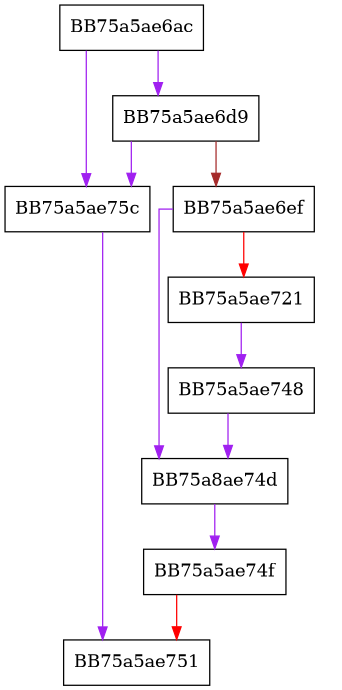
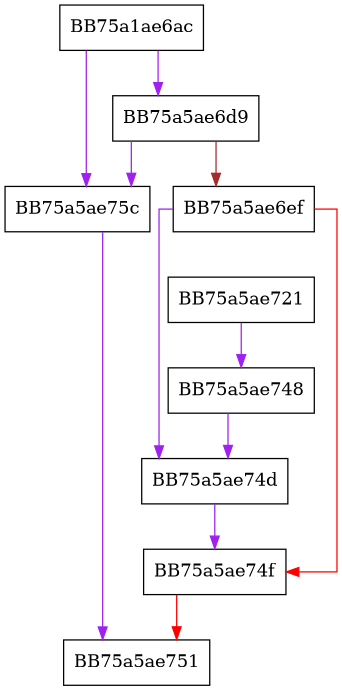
node "BB75a5ae6ac": label "BB75a5ae6ac" -> "BB75a1ae6ac"
edge "BB75a5ae6ef" -> "BB75a5ae721": now "BB75a5ae6ef" -> "BB75a5ae74f"
node "BB75a8ae74d": label "BB75a8ae74d" -> "BB75a5ae74d"
